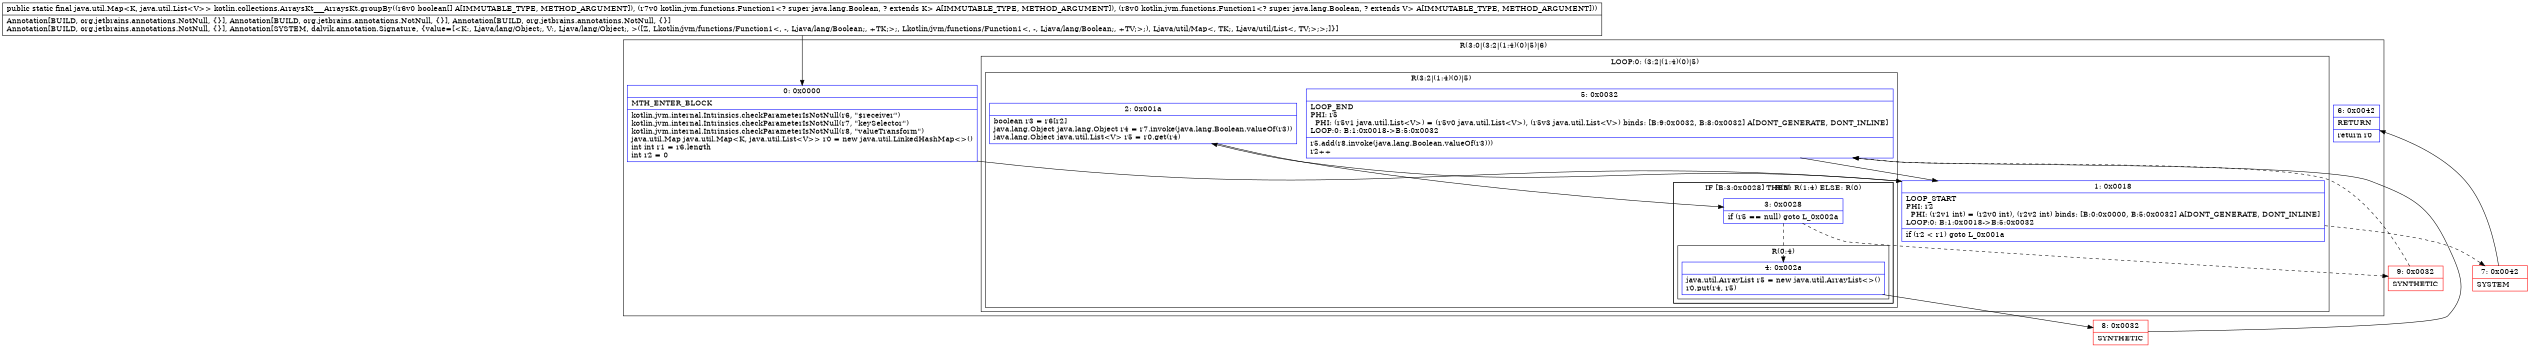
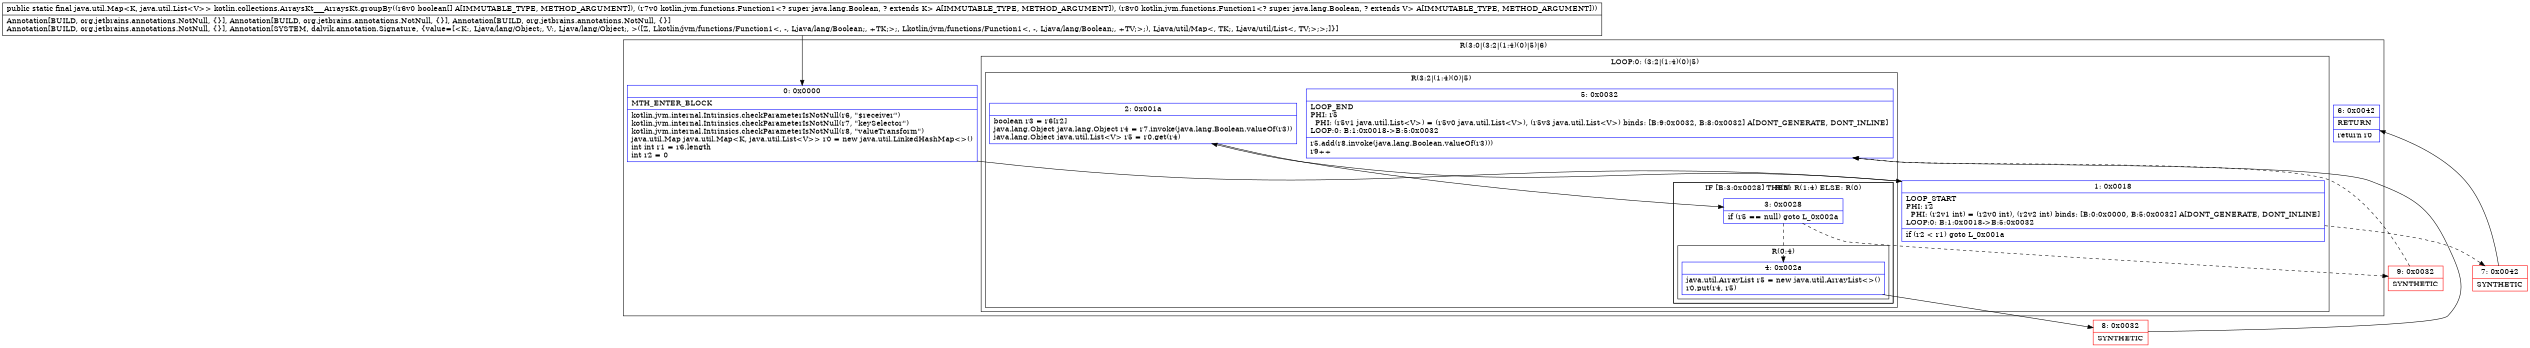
node "5: 0x0032": text "r2++" -> "r9++"
edge "5: 0x0032" -> "1: 0x0018": removed
node "7: 0x0042": text "SYSTEM" -> "SYNTHETIC"
